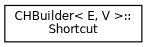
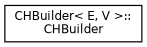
node "CHBuilder< E, V >:: Shortcut": label "CHBuilder< E, V >:: Shortcut" -> "CHBuilder< E, V >:: CHBuilder"
